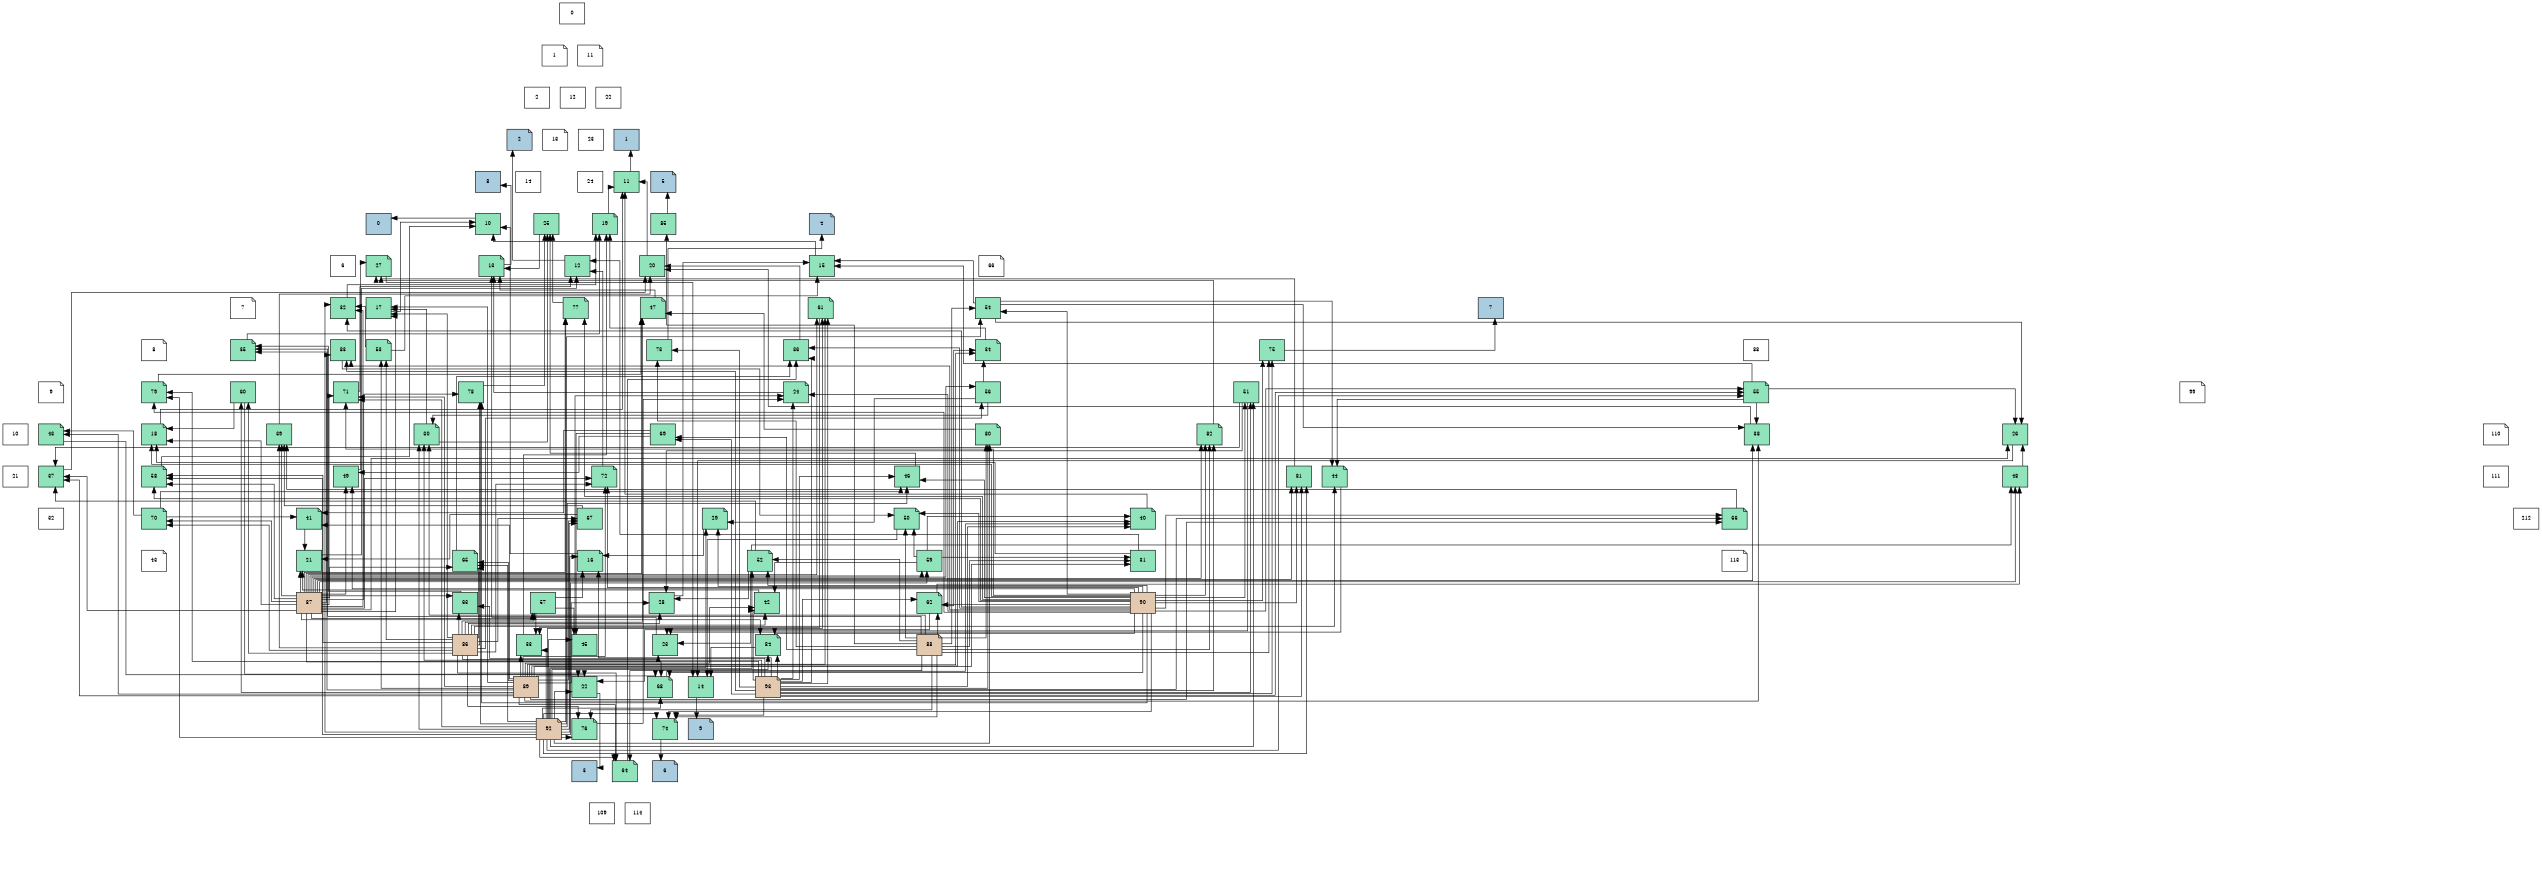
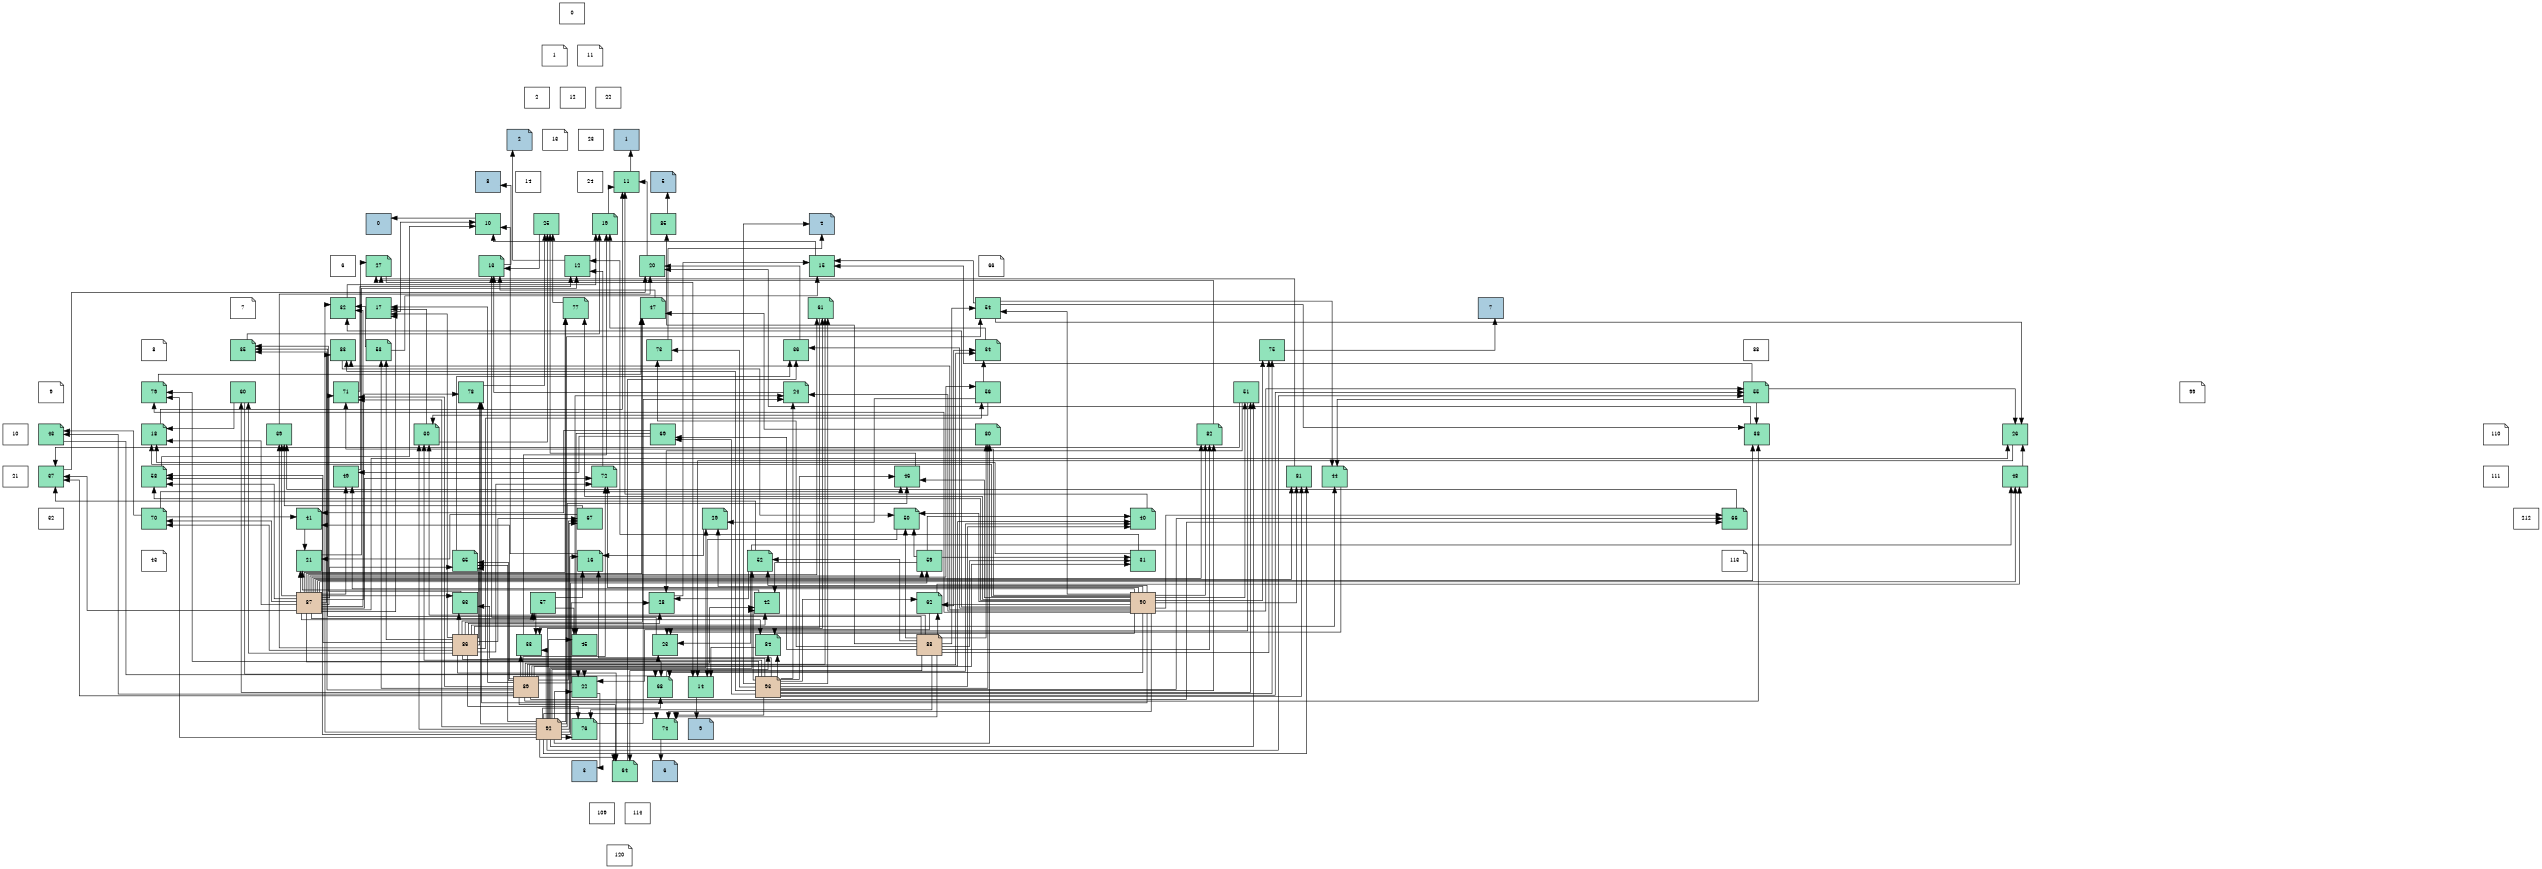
edge "93" -> "36": now "93" -> "4"
node "120": added
